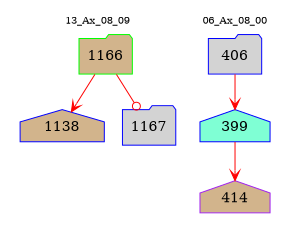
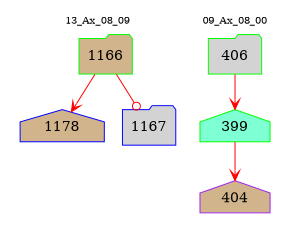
cluster "06_Ax_08_00": label "06_Ax_08_00" -> "09_Ax_08_00"
node "406": color blue -> green
node "1138": label "1138" -> "1178"
node "399": color blue -> green
node "414": label "414" -> "404"
